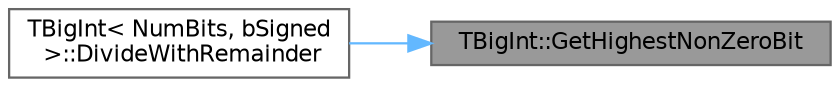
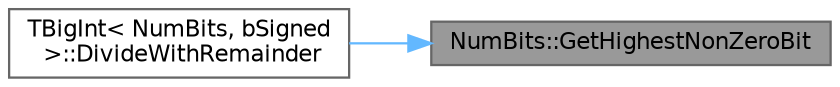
node "TBigInt::GetHighestNonZeroBit": label "TBigInt::GetHighestNonZeroBit" -> "NumBits::GetHighestNonZeroBit"
